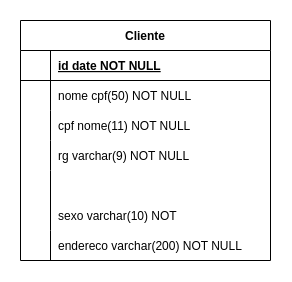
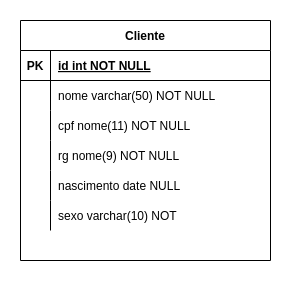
node "PK": added
node "id date NOT NULL": label "id date NOT NULL" -> "id int NOT NULL"
node "nome cpf(50) NOT NULL": label "nome cpf(50) NOT NULL" -> "nome varchar(50) NOT NULL"
node "rg varchar(9) NOT NULL": label "rg varchar(9) NOT NULL" -> "rg nome(9) NOT NULL"
node "nascimento date NULL": added
node "endereco varchar(200) NOT NULL": removed
